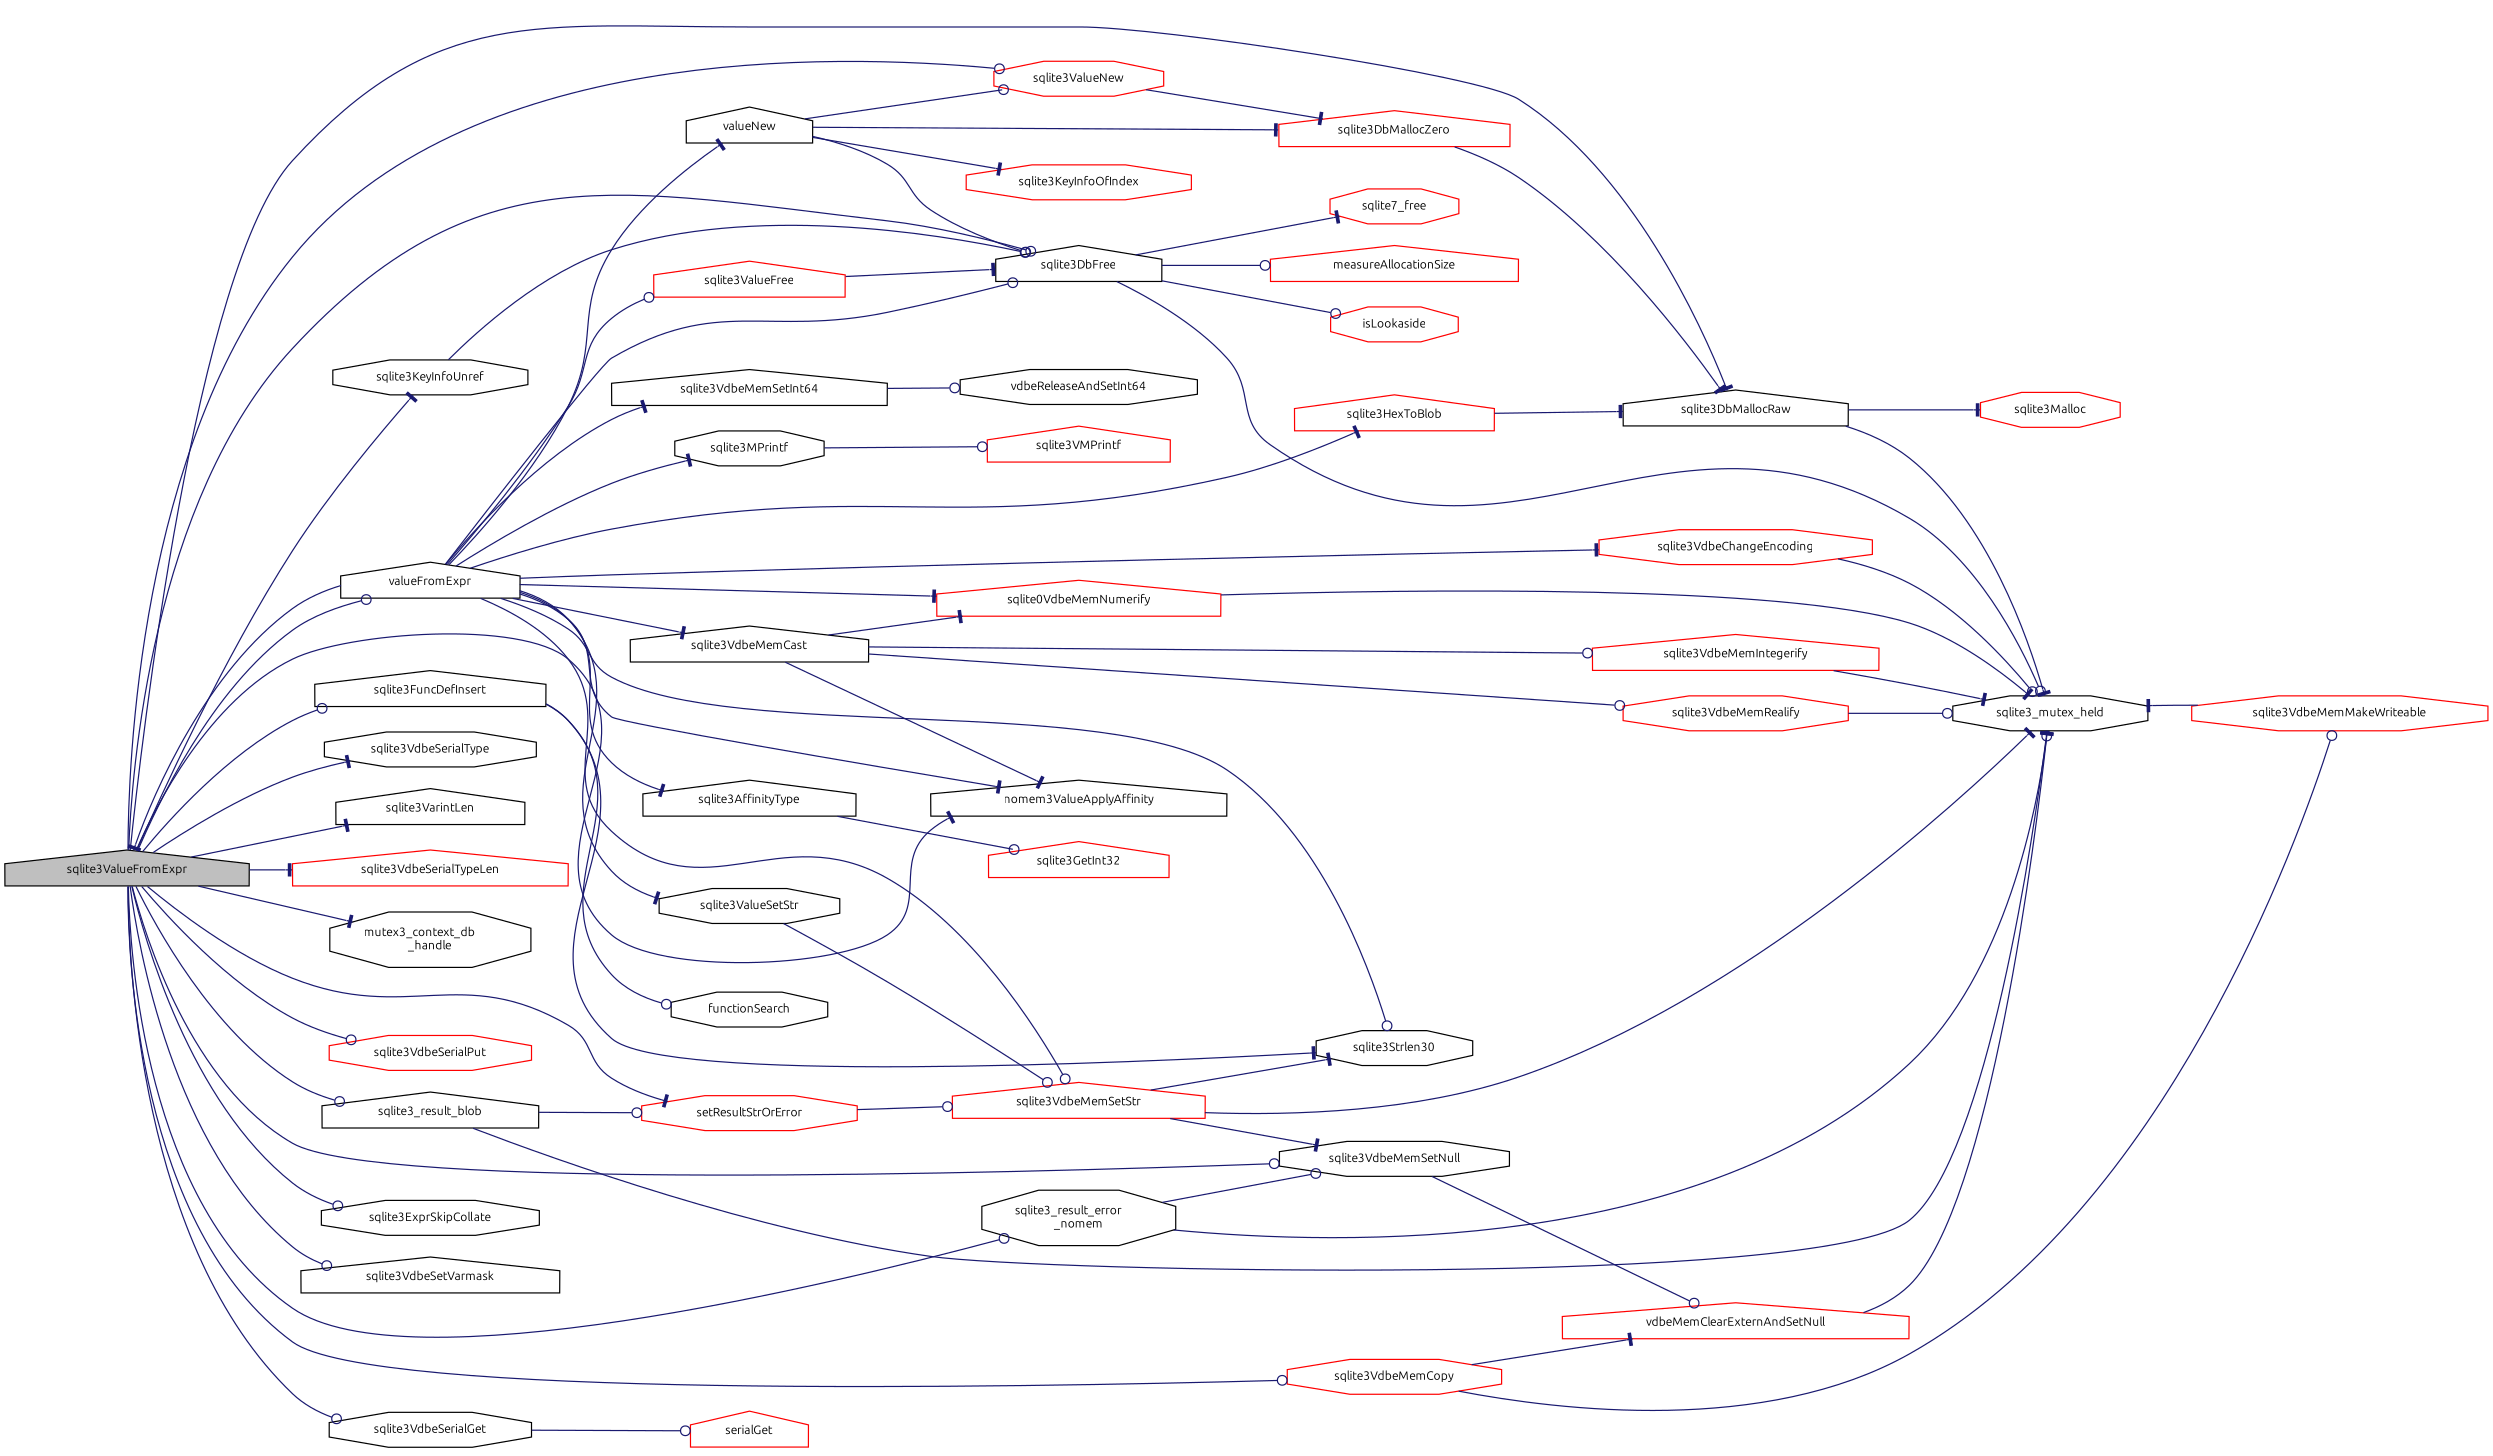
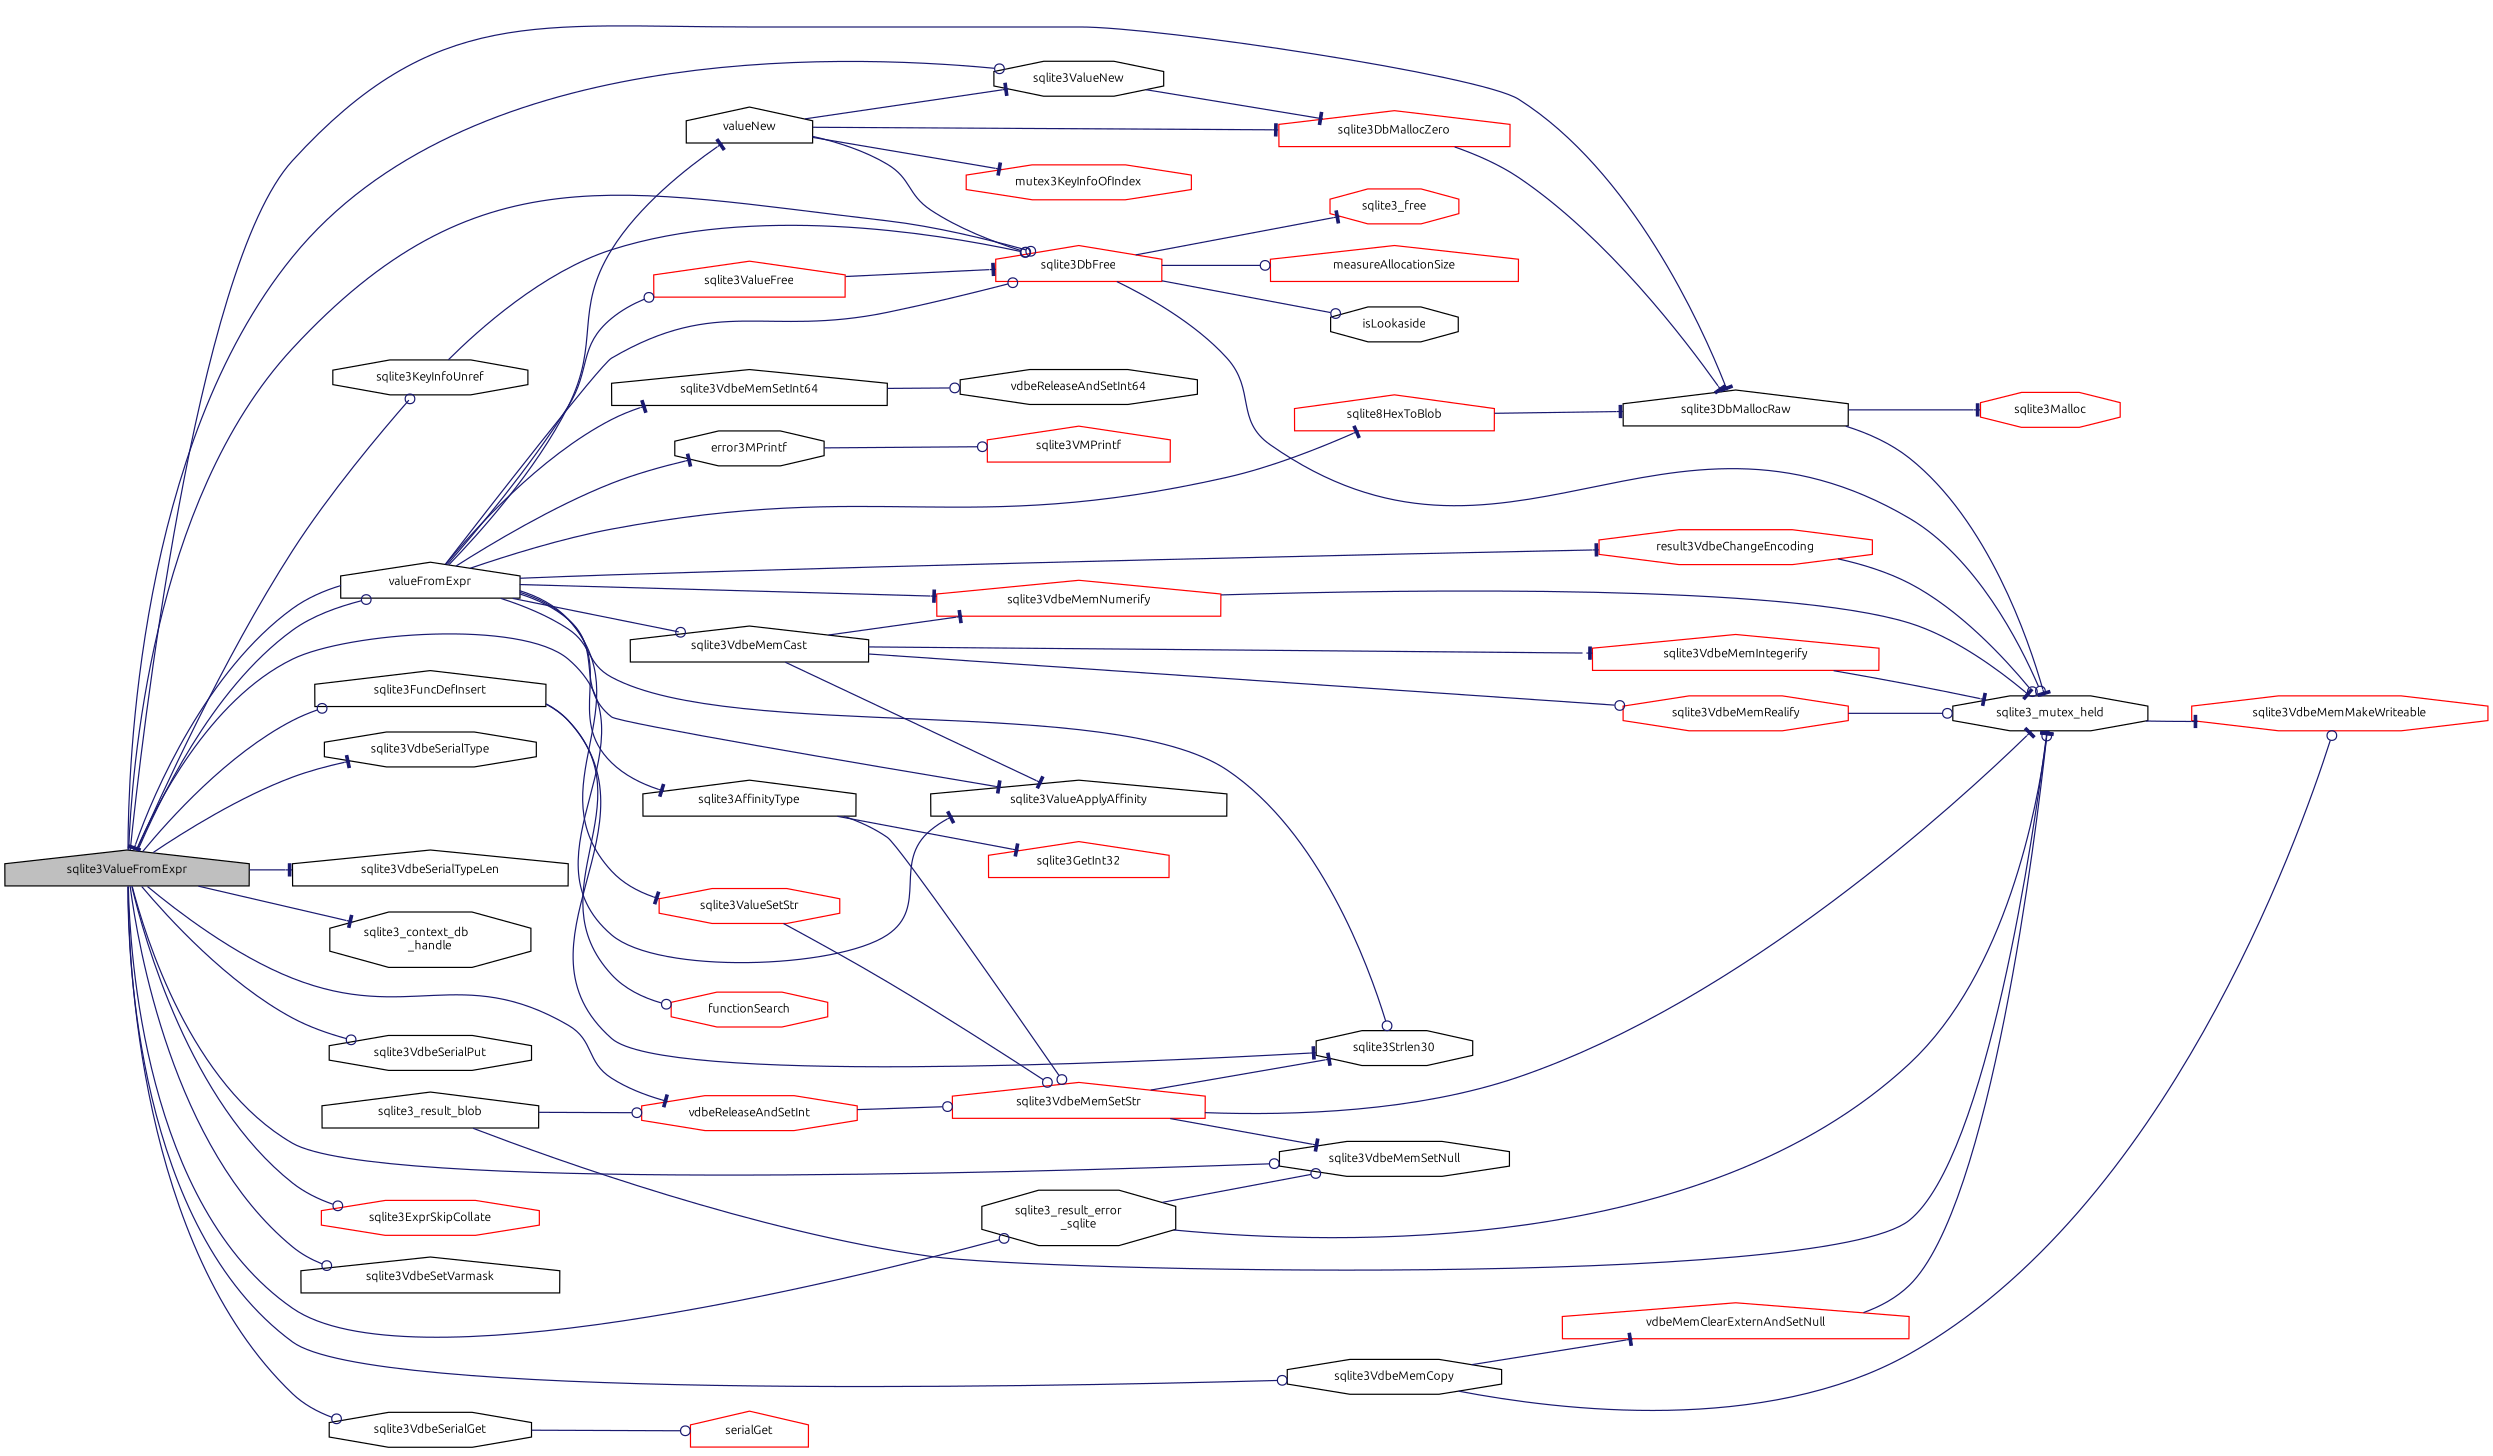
node "sqlite3ValueNew": color red -> black
edge "valueNew" -> "sqlite3ValueNew": arrowhead odot -> tee
node "sqlite3KeyInfoOfIndex": label "sqlite3KeyInfoOfIndex" -> "mutex3KeyInfoOfIndex"
node "sqlite7_free": label "sqlite7_free" -> "sqlite3_free"
node "sqlite3DbFree": color black -> red
node "isLookaside": color red -> black
node "sqlite3HexToBlob": label "sqlite3HexToBlob" -> "sqlite8HexToBlob"
node "sqlite3MPrintf": label "sqlite3MPrintf" -> "error3MPrintf"
node "sqlite3VdbeChangeEncoding": label "sqlite3VdbeChangeEncoding" -> "result3VdbeChangeEncoding"
node "sqlite0VdbeMemNumerify": label "sqlite0VdbeMemNumerify" -> "sqlite3VdbeMemNumerify"
edge "sqlite3ValueFromExpr" -> "sqlite3KeyInfoUnref": arrowhead tee -> odot
edge "valueFromExpr" -> "sqlite3VdbeMemCast": arrowhead tee -> odot
edge "sqlite3VdbeMemCast" -> "sqlite3VdbeMemIntegerify": arrowhead odot -> tee
edge "sqlite3VdbeMemMakeWriteable" -> "sqlite3_mutex_held": reversed
node "nomem3ValueApplyAffinity": label "nomem3ValueApplyAffinity" -> "sqlite3ValueApplyAffinity"
node "sqlite3VarintLen": removed
edge "sqlite3AffinityType" -> "sqlite3GetInt32": arrowhead odot -> tee
edge "valueFromExpr" -> "sqlite3VdbeMemSetStr": now "sqlite3AffinityType" -> "sqlite3VdbeMemSetStr"
node "sqlite3VdbeSerialTypeLen": color red -> black
node "sqlite3ValueSetStr": color black -> red
node "mutex3_context_db _handle": label "mutex3_context_db _handle" -> "sqlite3_context_db _handle"
node "functionSearch": color black -> red
edge "sqlite3ValueFromExpr" -> "sqlite3_result_blob": removed
node "sqlite3VdbeSerialPut": color red -> black
node "setResultStrOrError": label "setResultStrOrError" -> "vdbeReleaseAndSetInt"
node "sqlite3ExprSkipCollate": color black -> red
node "sqlite3_result_error _nomem": label "sqlite3_result_error _nomem" -> "sqlite3_result_error _sqlite"
edge "sqlite3VdbeMemSetNull" -> "vdbeMemClearExternAndSetNull": removed
node "sqlite3VdbeMemCopy": color red -> black
